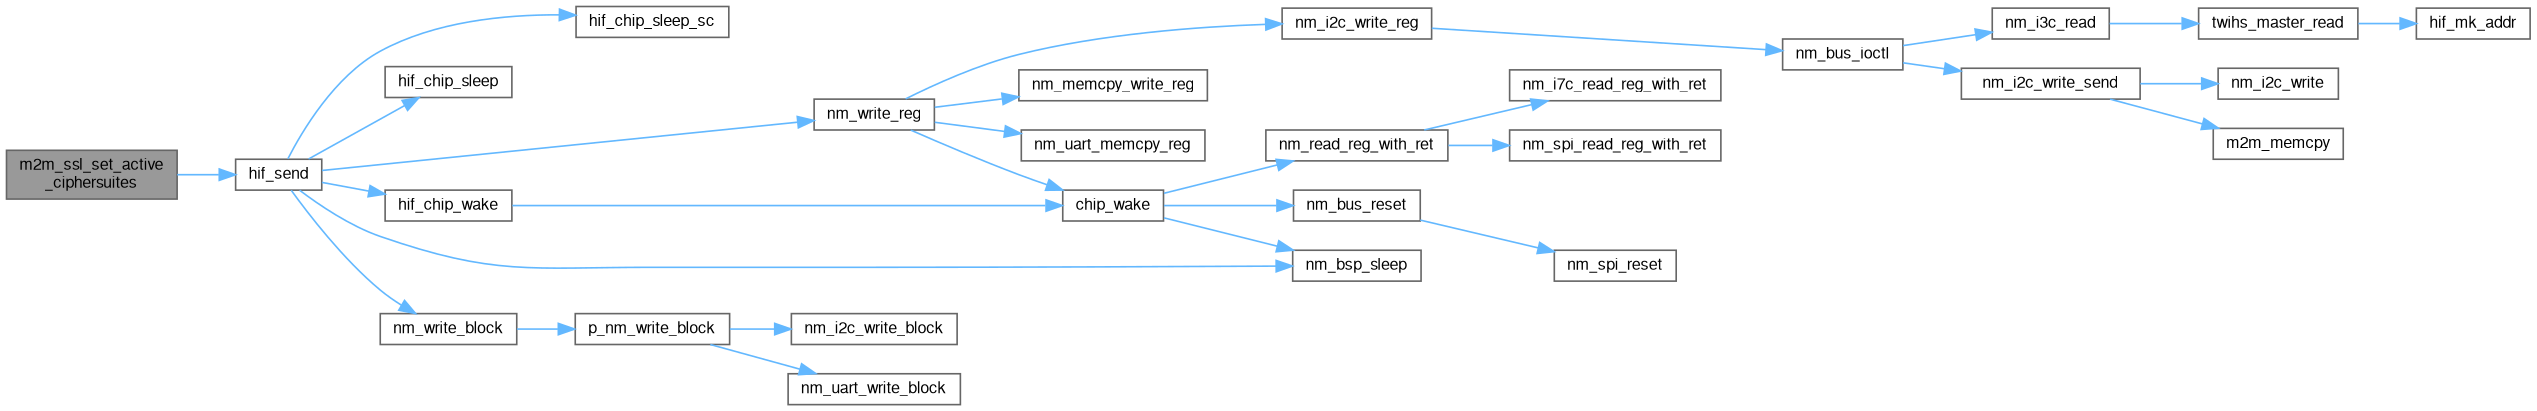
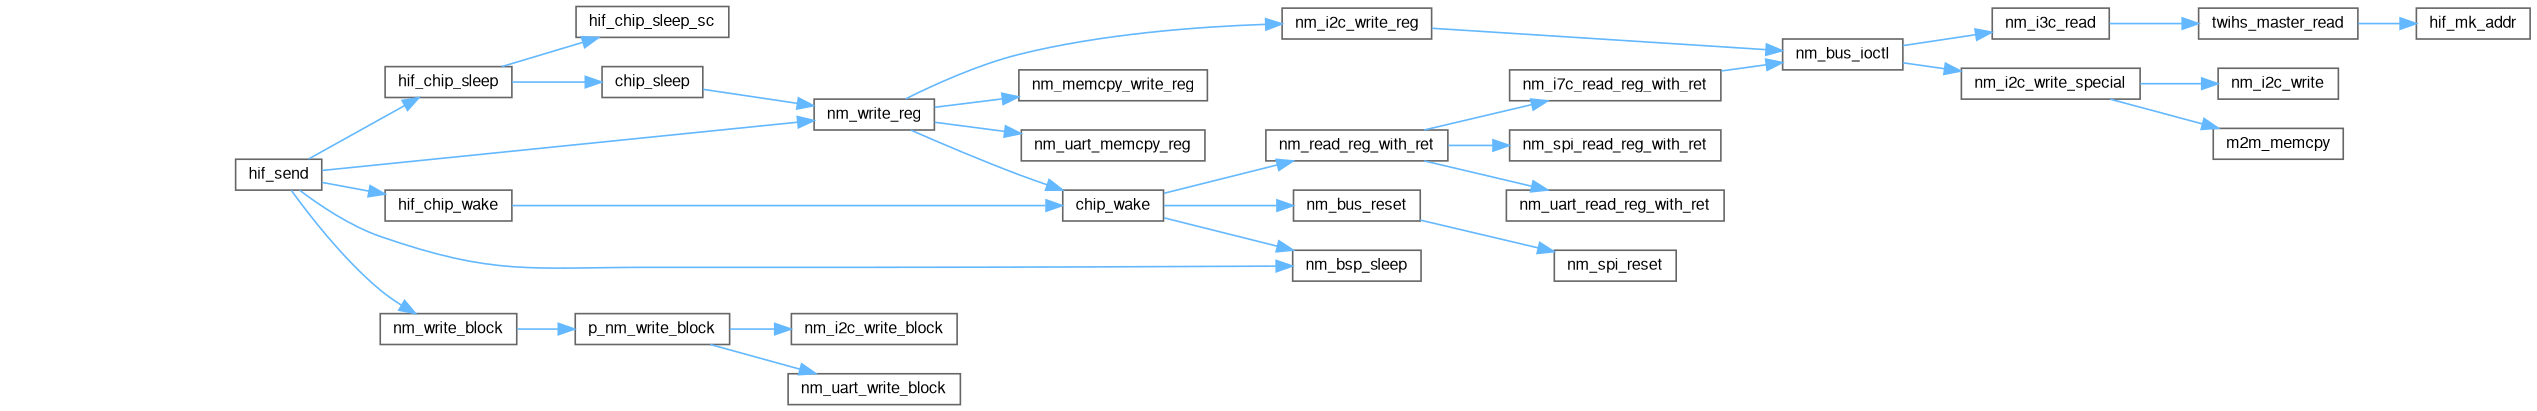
edge "hif_send" -> "hif_chip_sleep_sc": now "hif_chip_sleep" -> "hif_chip_sleep_sc"
edge "nm_i7c_read_reg_with_ret" -> "nm_bus_ioctl": added
node "chip_sleep": added
node "nm_i2c_write_send": label "nm_i2c_write_send" -> "nm_i2c_write_special"
node "m2m_ssl_set_active _ciphersuites": removed
node "nm_uart_read_reg_with_ret": added
